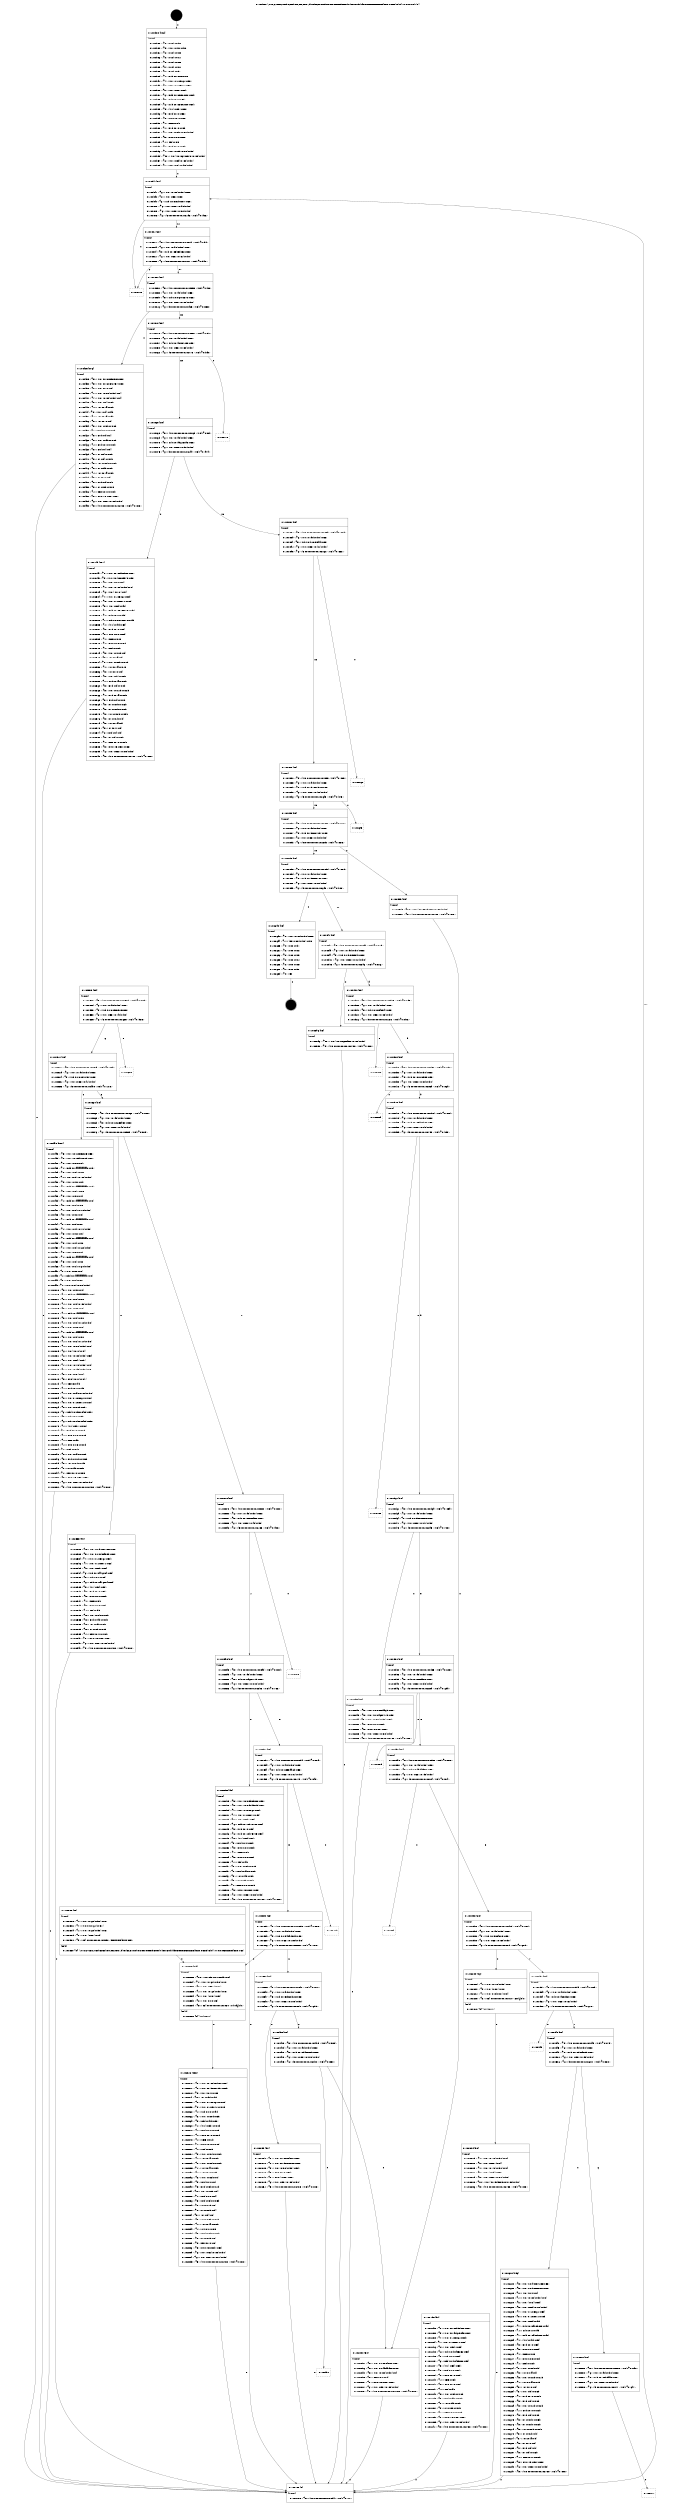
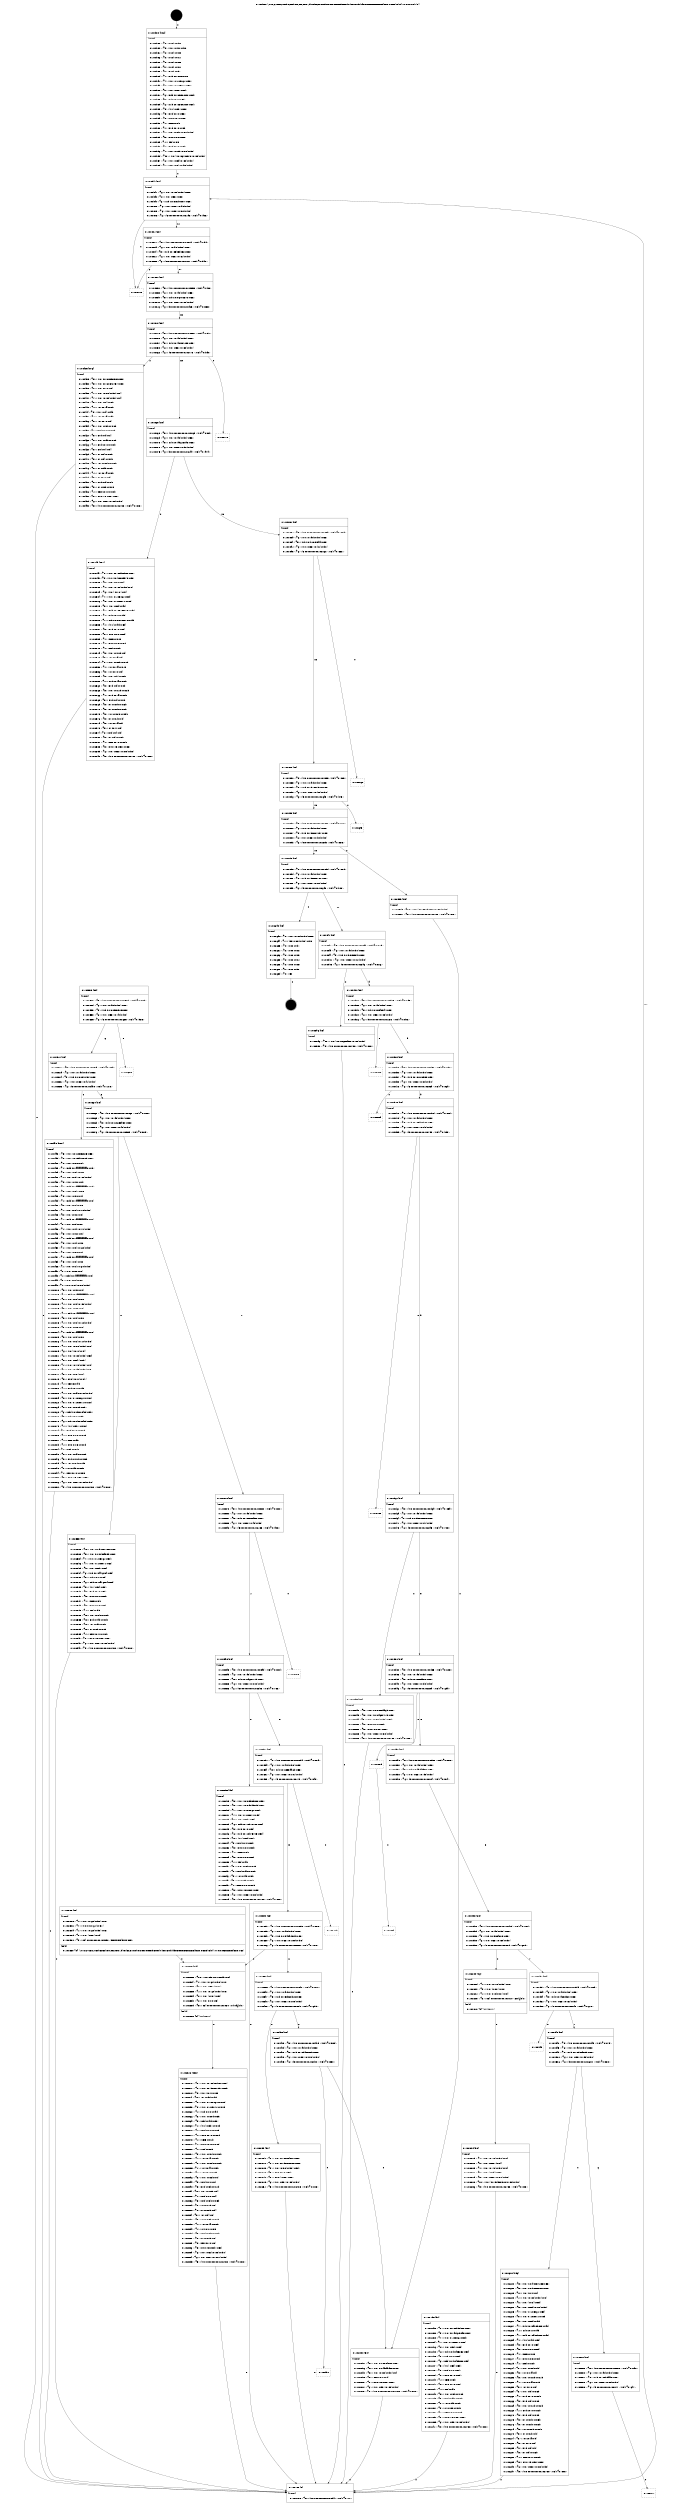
edge "0x401c30 [28]" -> "0x401f2e [106]": now "0x401c4c [28]" -> "0x401f2e [106]"
edge "0x401d9c [28]" -> "0x4020cf": now "0x402259" -> "0x4020cf"
